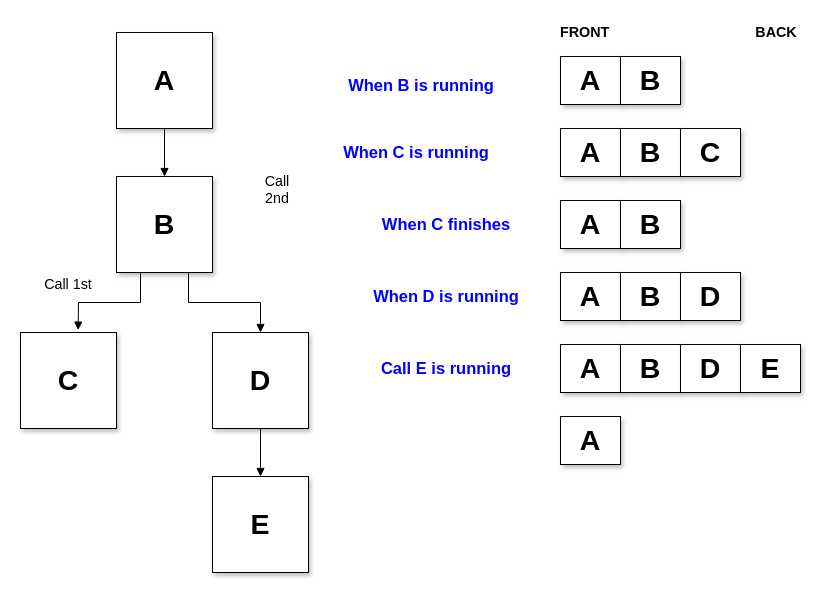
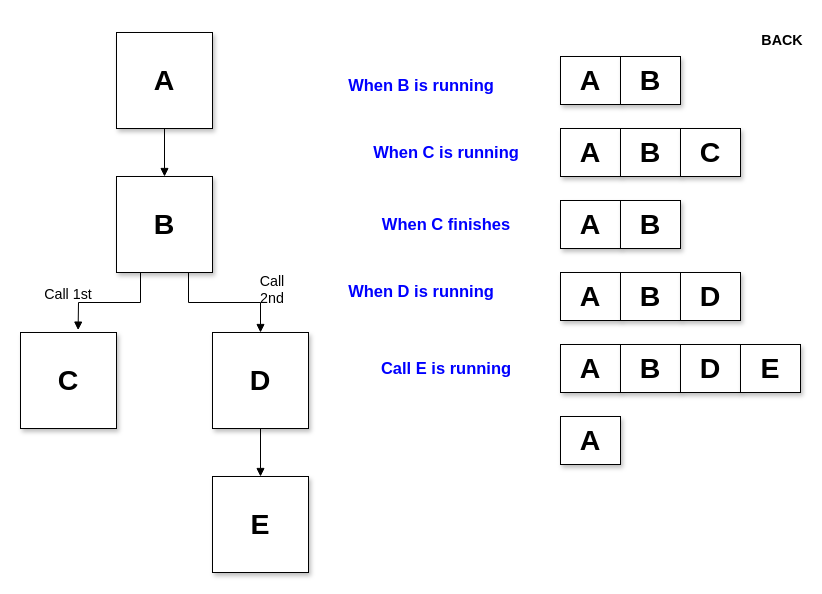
node "FRONT": removed
node "BACK": size 48x24 -> 60x40
node "When C is running": moved (417, 153) -> (447, 153)
node "Call 2nd": moved (278, 185) -> (273, 285)
node "Call 1st": moved (69, 285) -> (69, 295)
node "When D is running": moved (447, 297) -> (422, 292)
